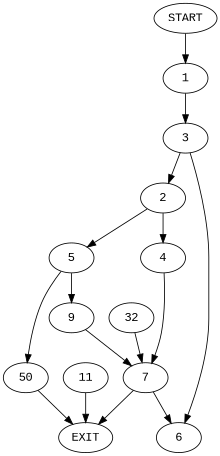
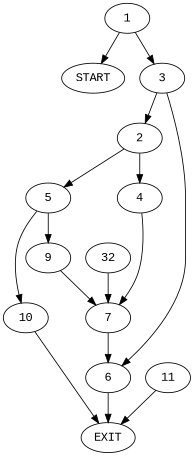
edge "START" -> "1": reversed
node "50": label "50" -> "10"
edge "7" -> "EXIT": now "6" -> "EXIT"
